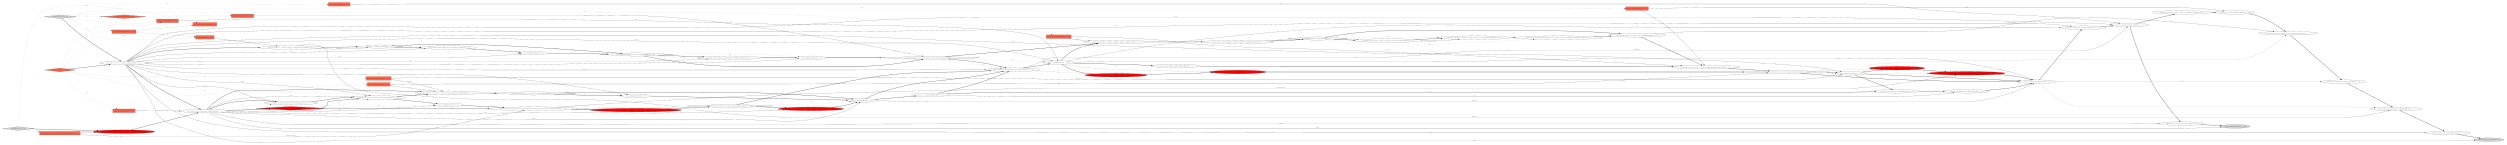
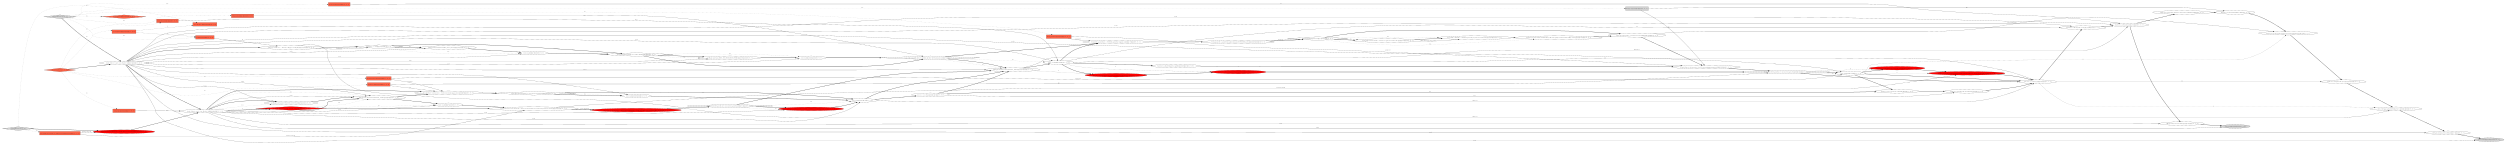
node "DbType type@@@2@@@['0', '0', '1']": fillcolor tomato -> lightgray
